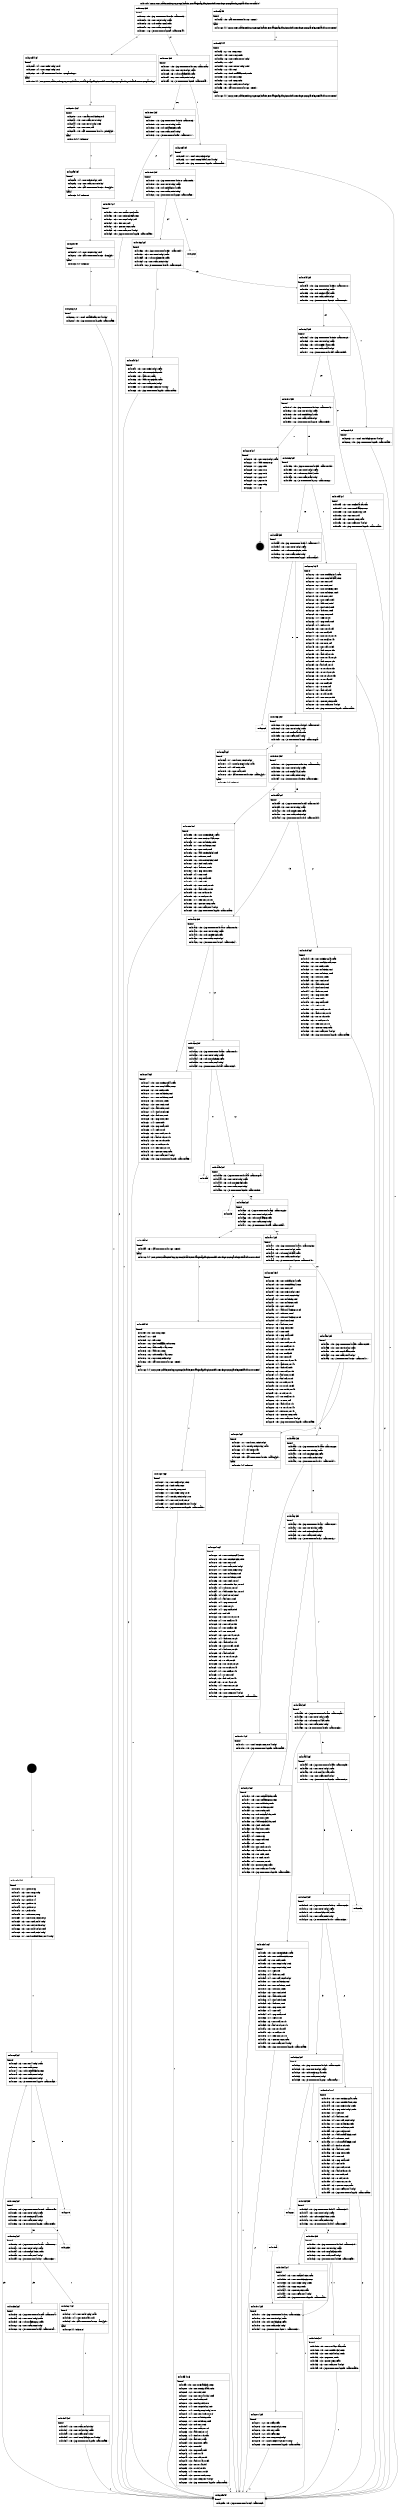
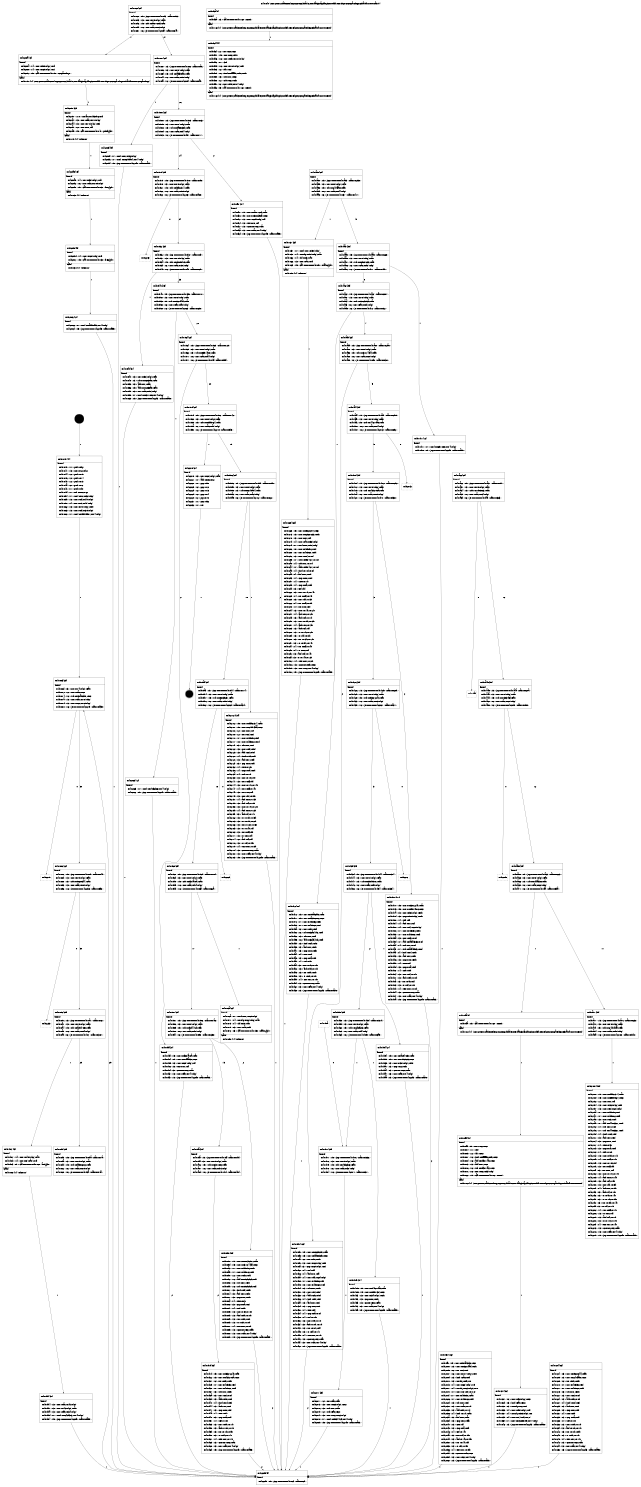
node "0x401a13 [25]": removed
edge "0x401a77 [25]" -> "0x401a90 [25]": removed, label "10"
